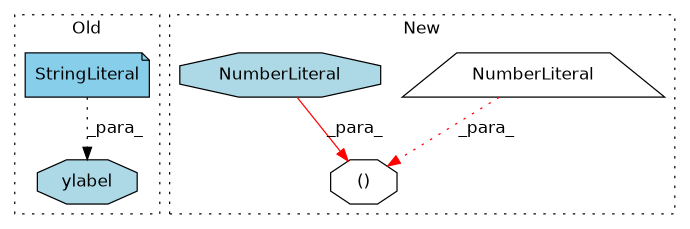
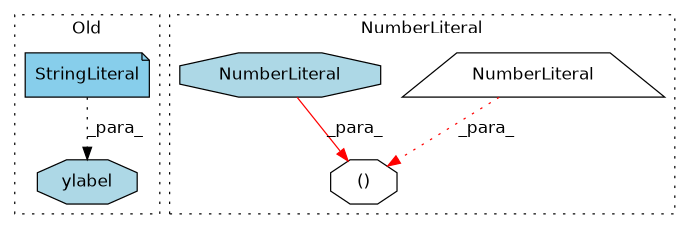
cluster "New": label "New" -> "NumberLiteral"
